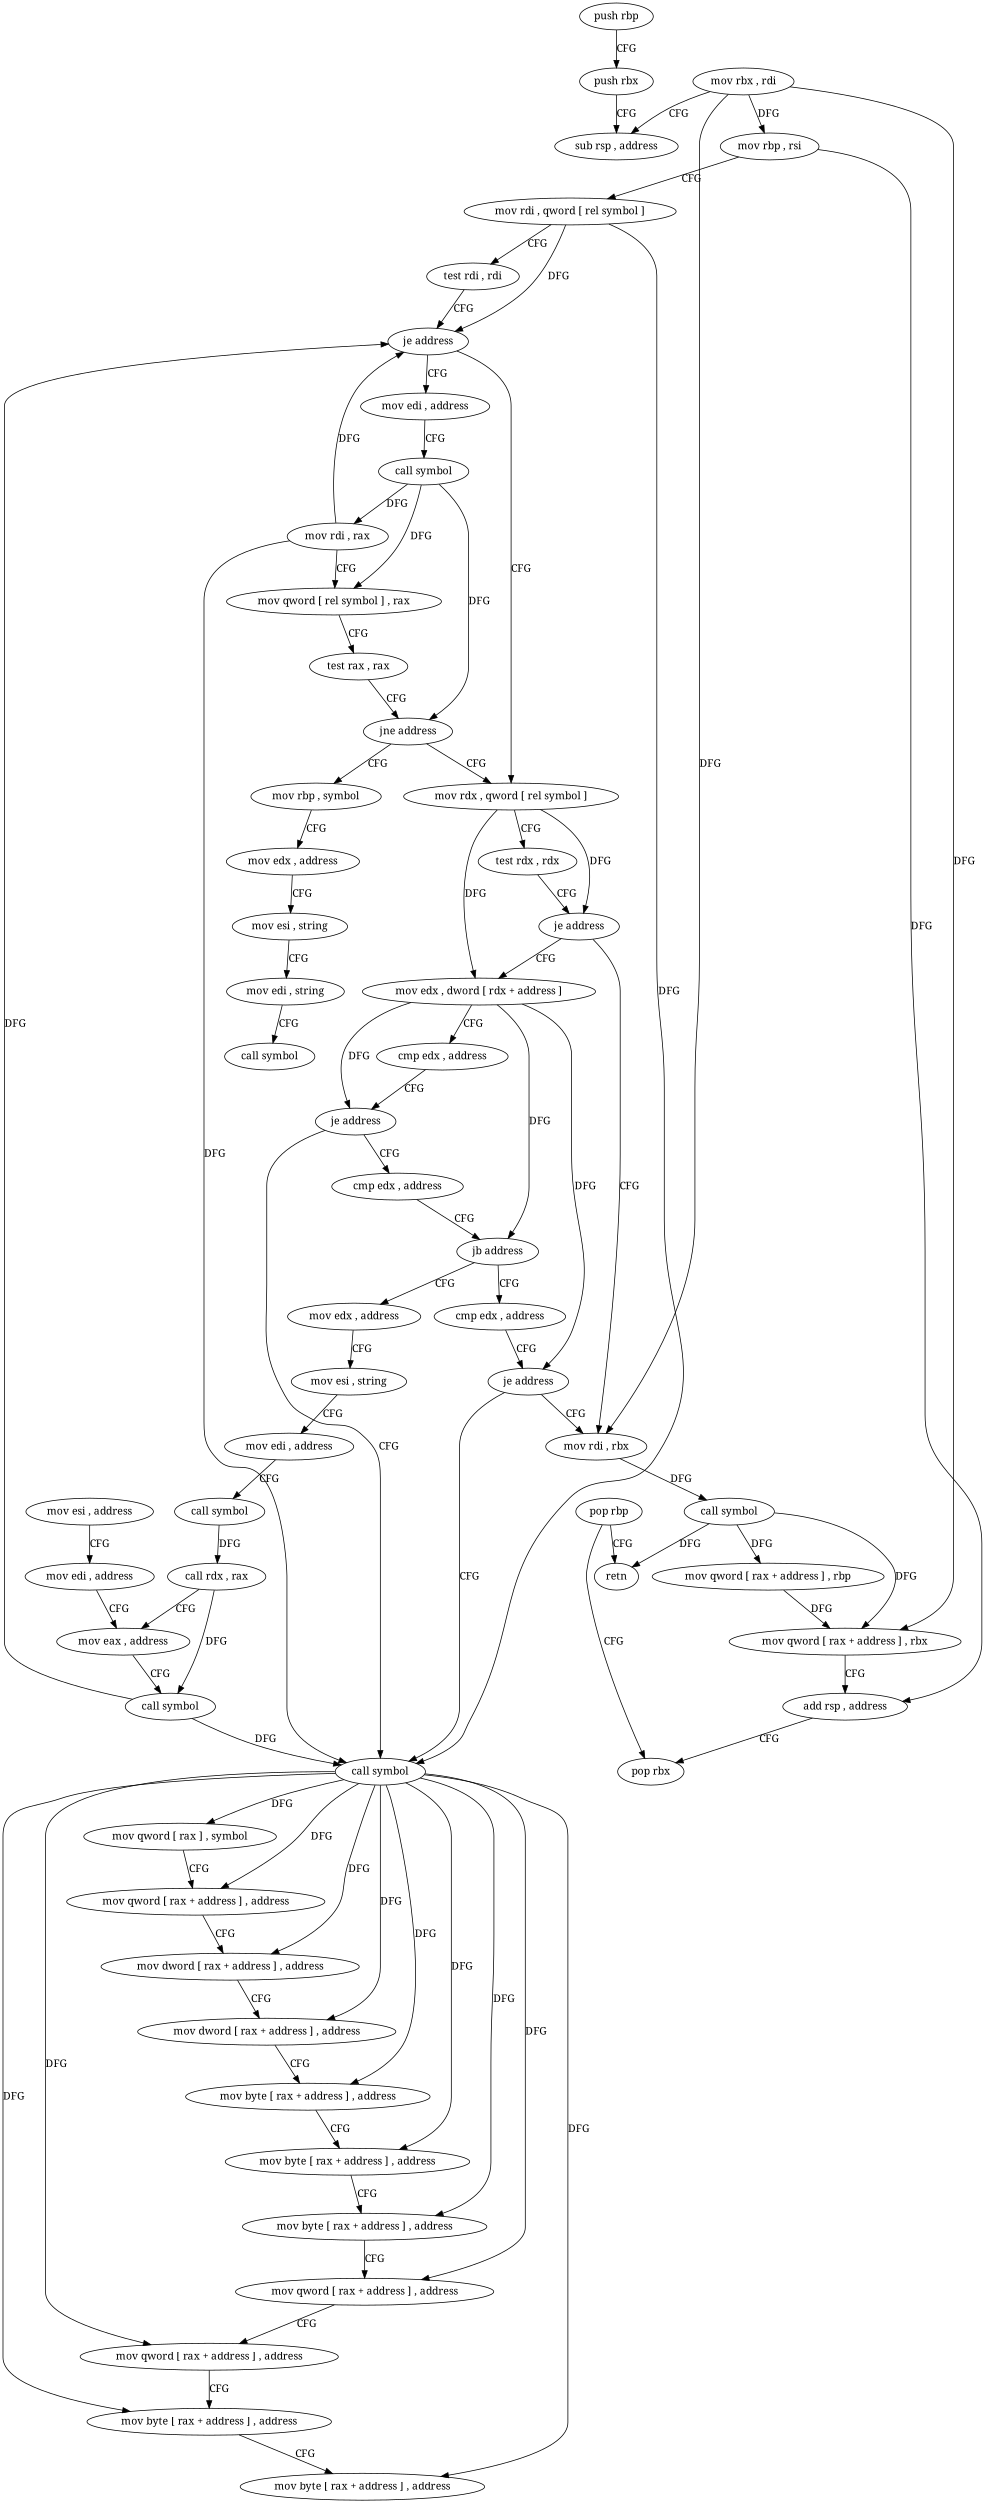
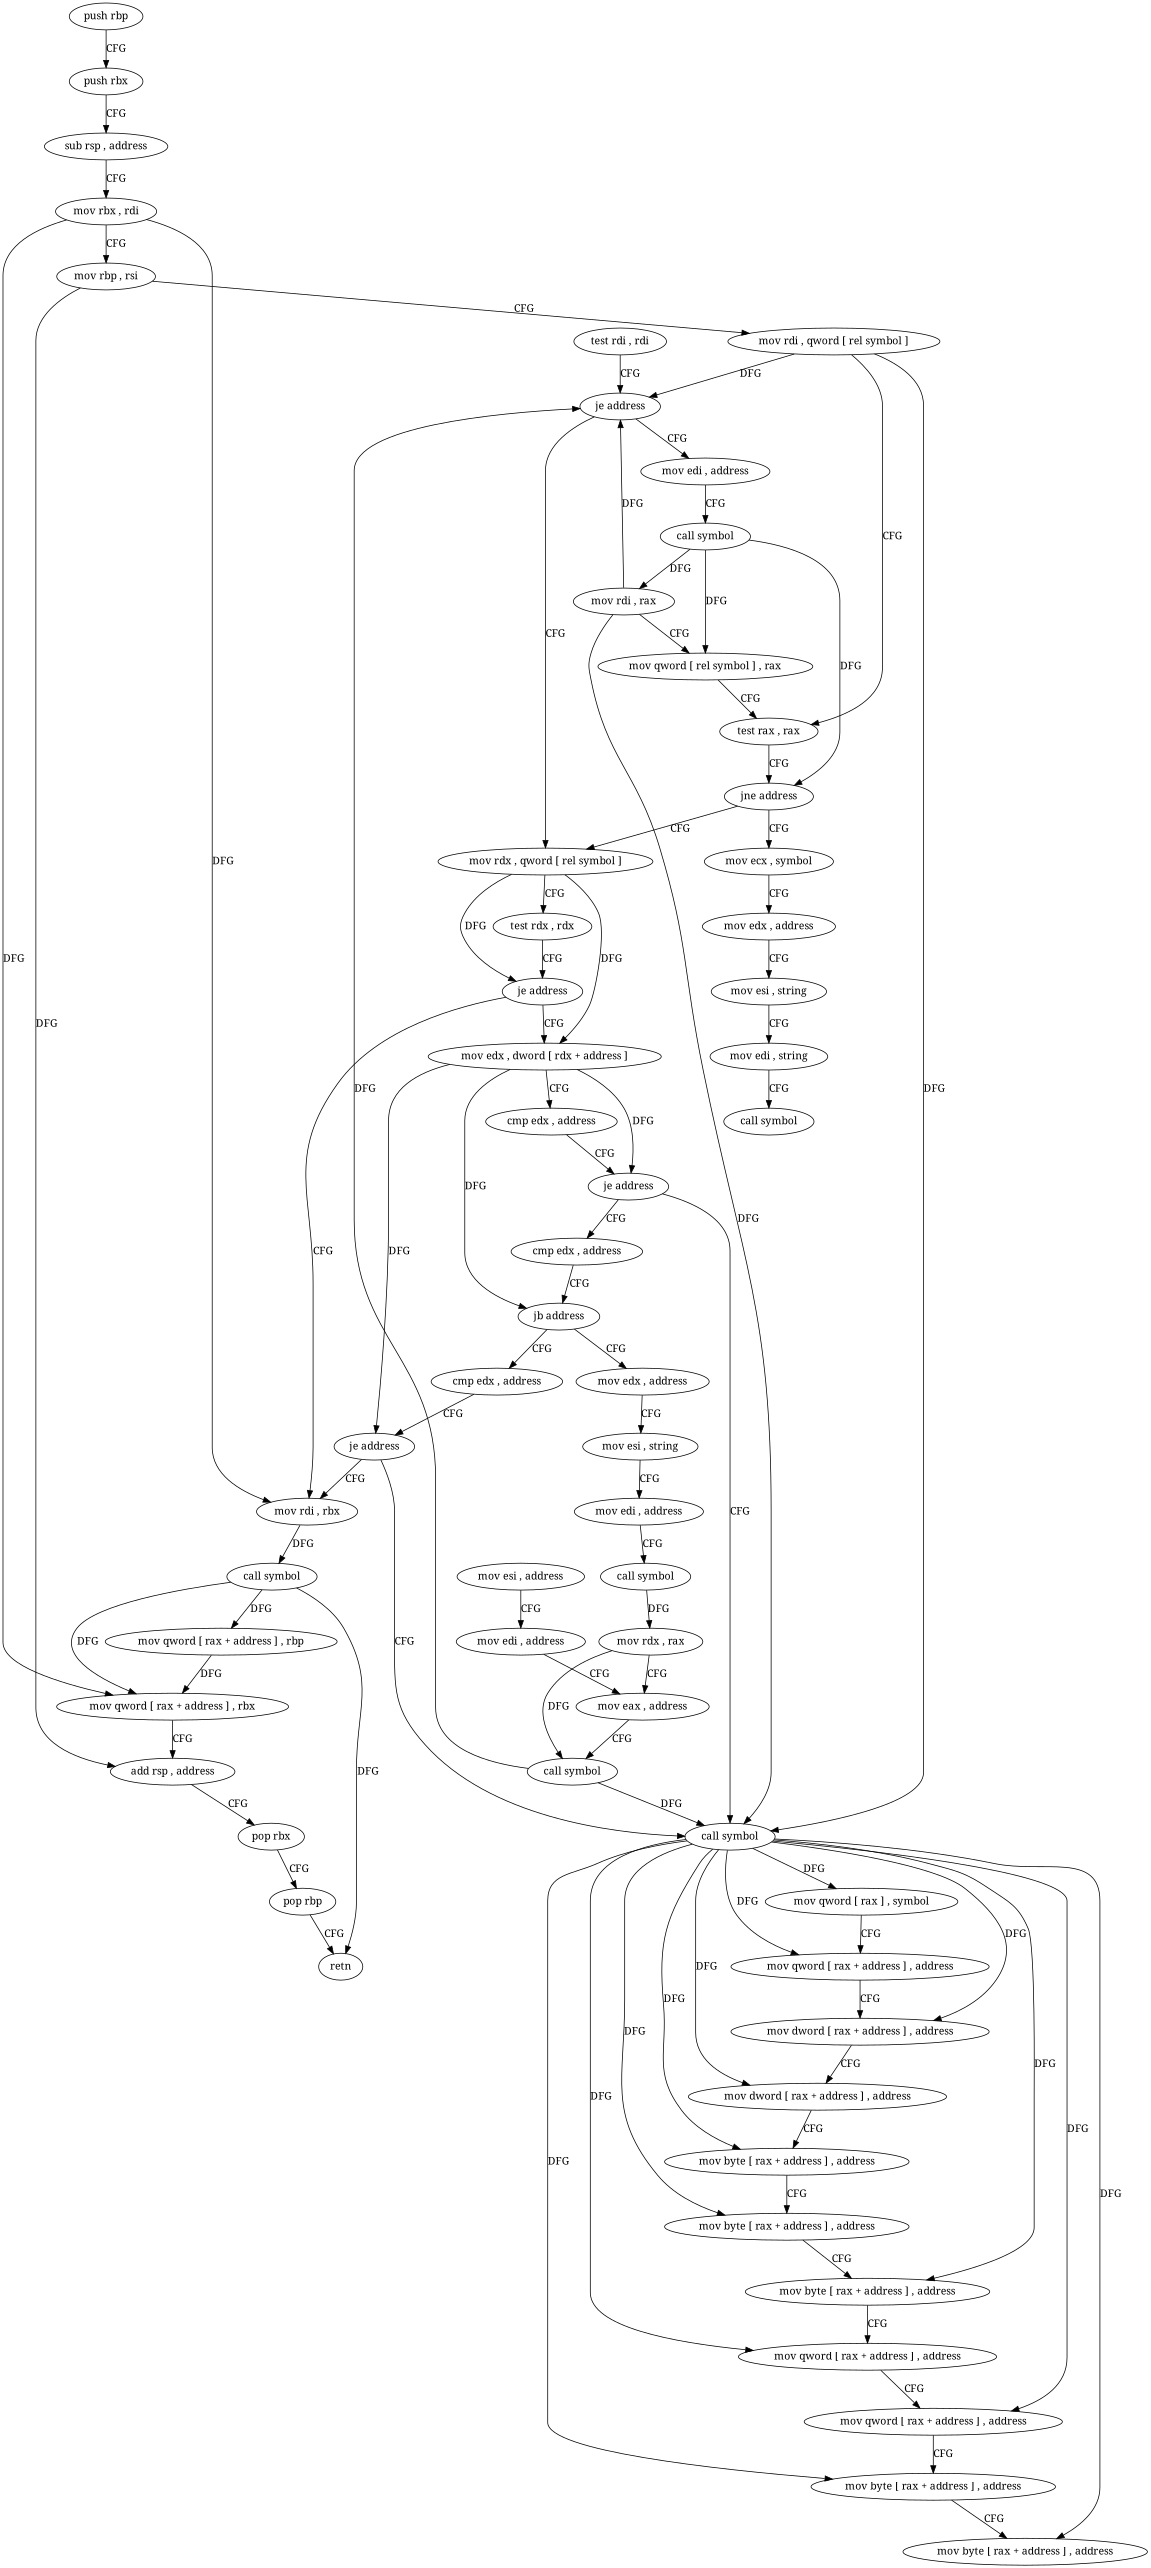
edge "mov rbx , rdi" -> "sub rsp , address": reversed
edge "mov rbx , rdi" -> "mov rbp , rsi": label "DFG" -> "CFG"
edge "mov rdi , qword [ rel symbol ]" -> "test rdi , rdi": now "mov rdi , qword [ rel symbol ]" -> "test rax , rax"
node "mov rbp , symbol": label "mov rbp , symbol" -> "mov ecx , symbol"
node "call rdx , rax": label "call rdx , rax" -> "mov rdx , rax"
edge "pop rbp" -> "pop rbx": reversed
